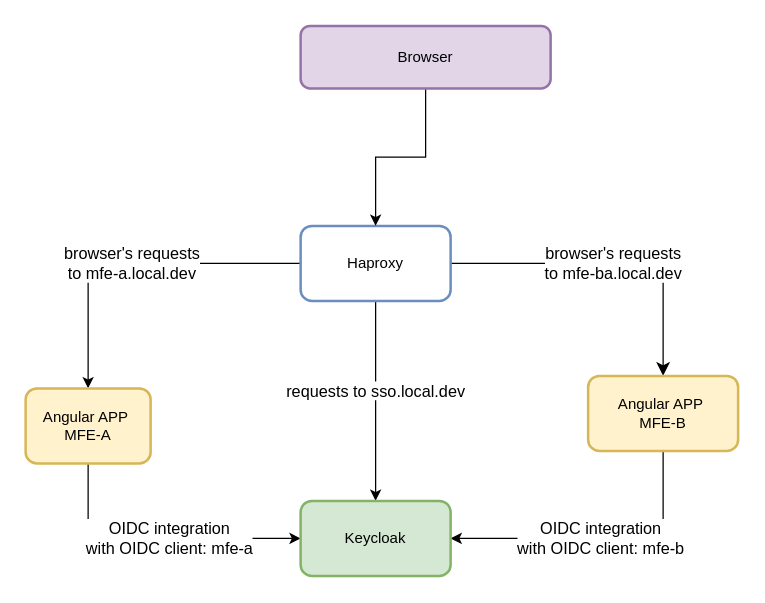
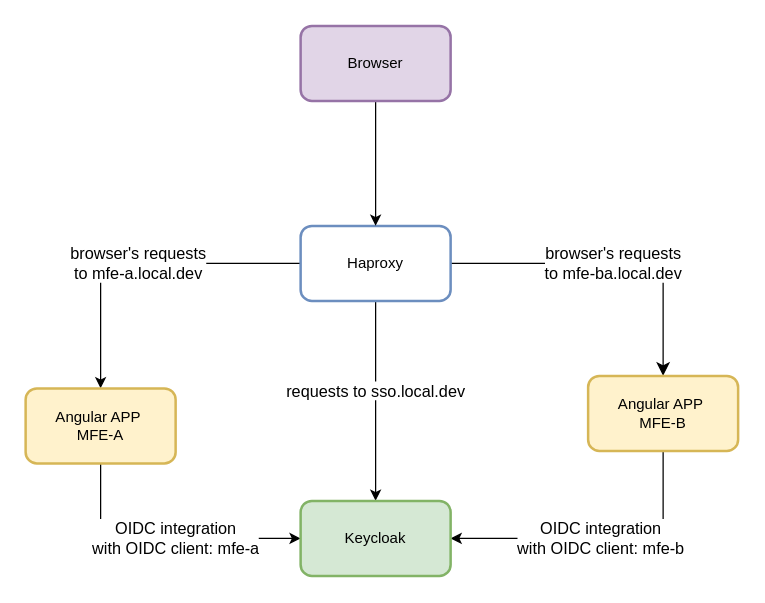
node "Browser": size 250x63 -> 150x75
node "Angular APP MFE-A": size 125x75 -> 150x75
